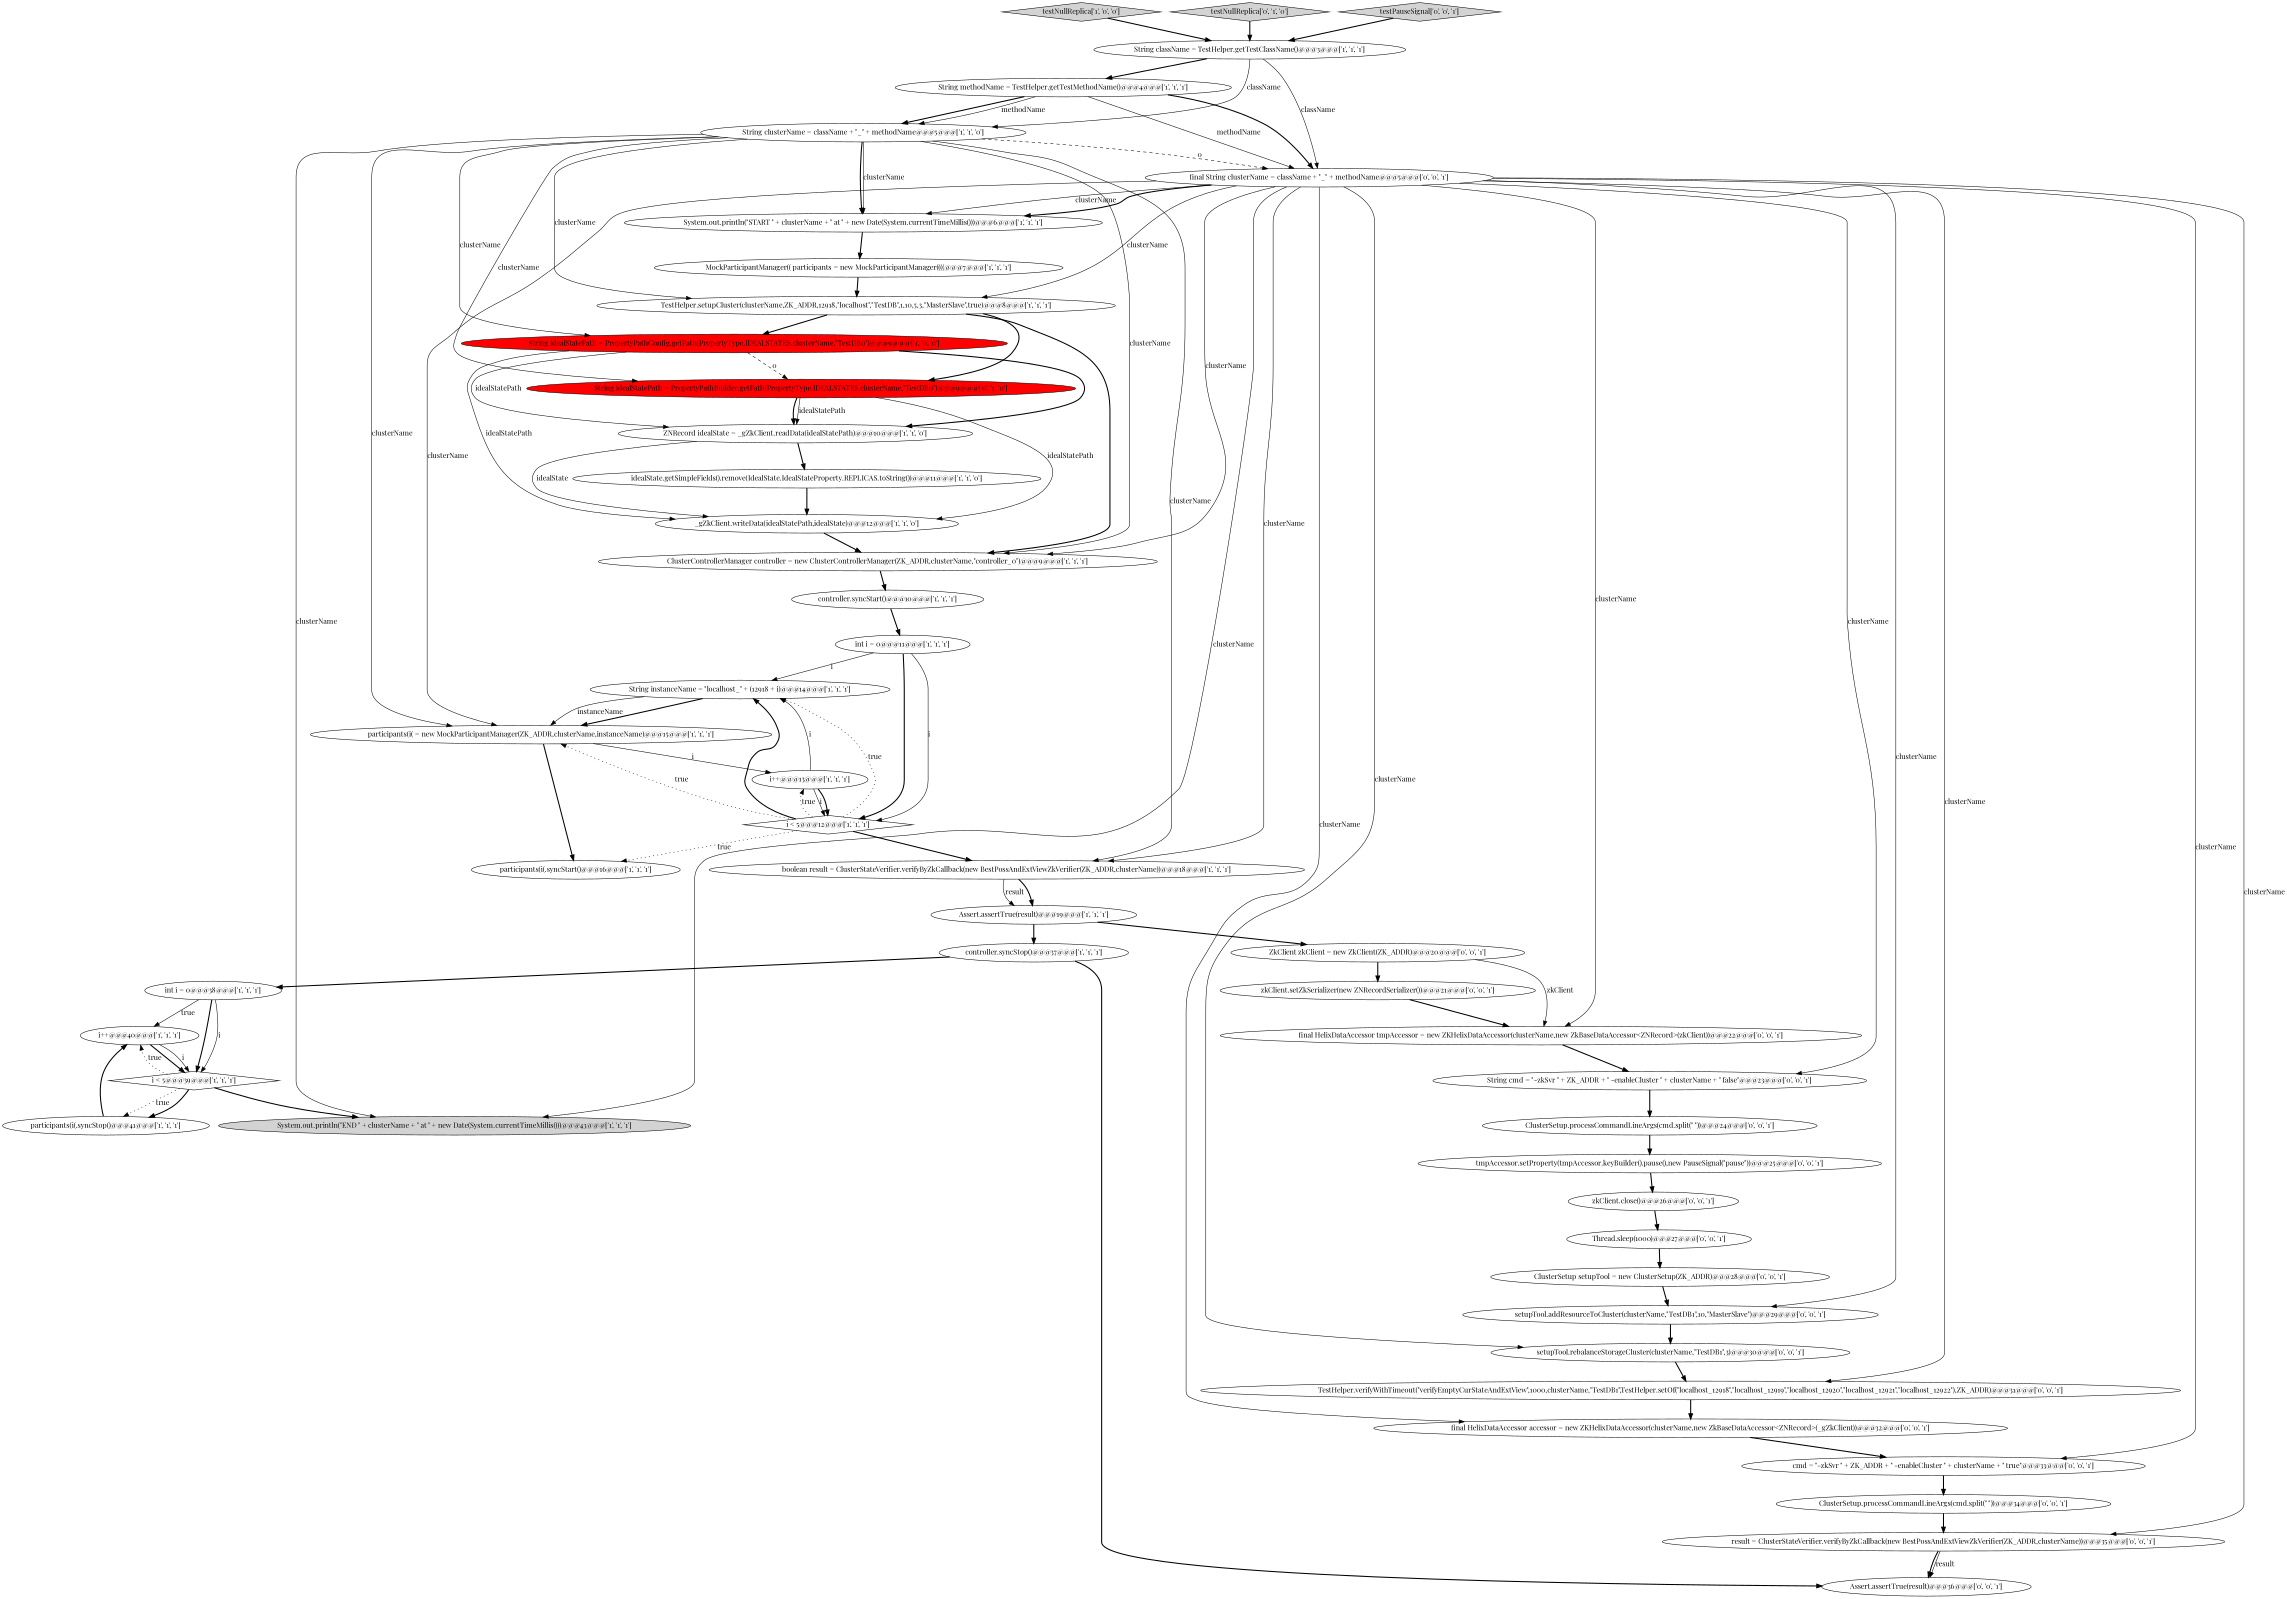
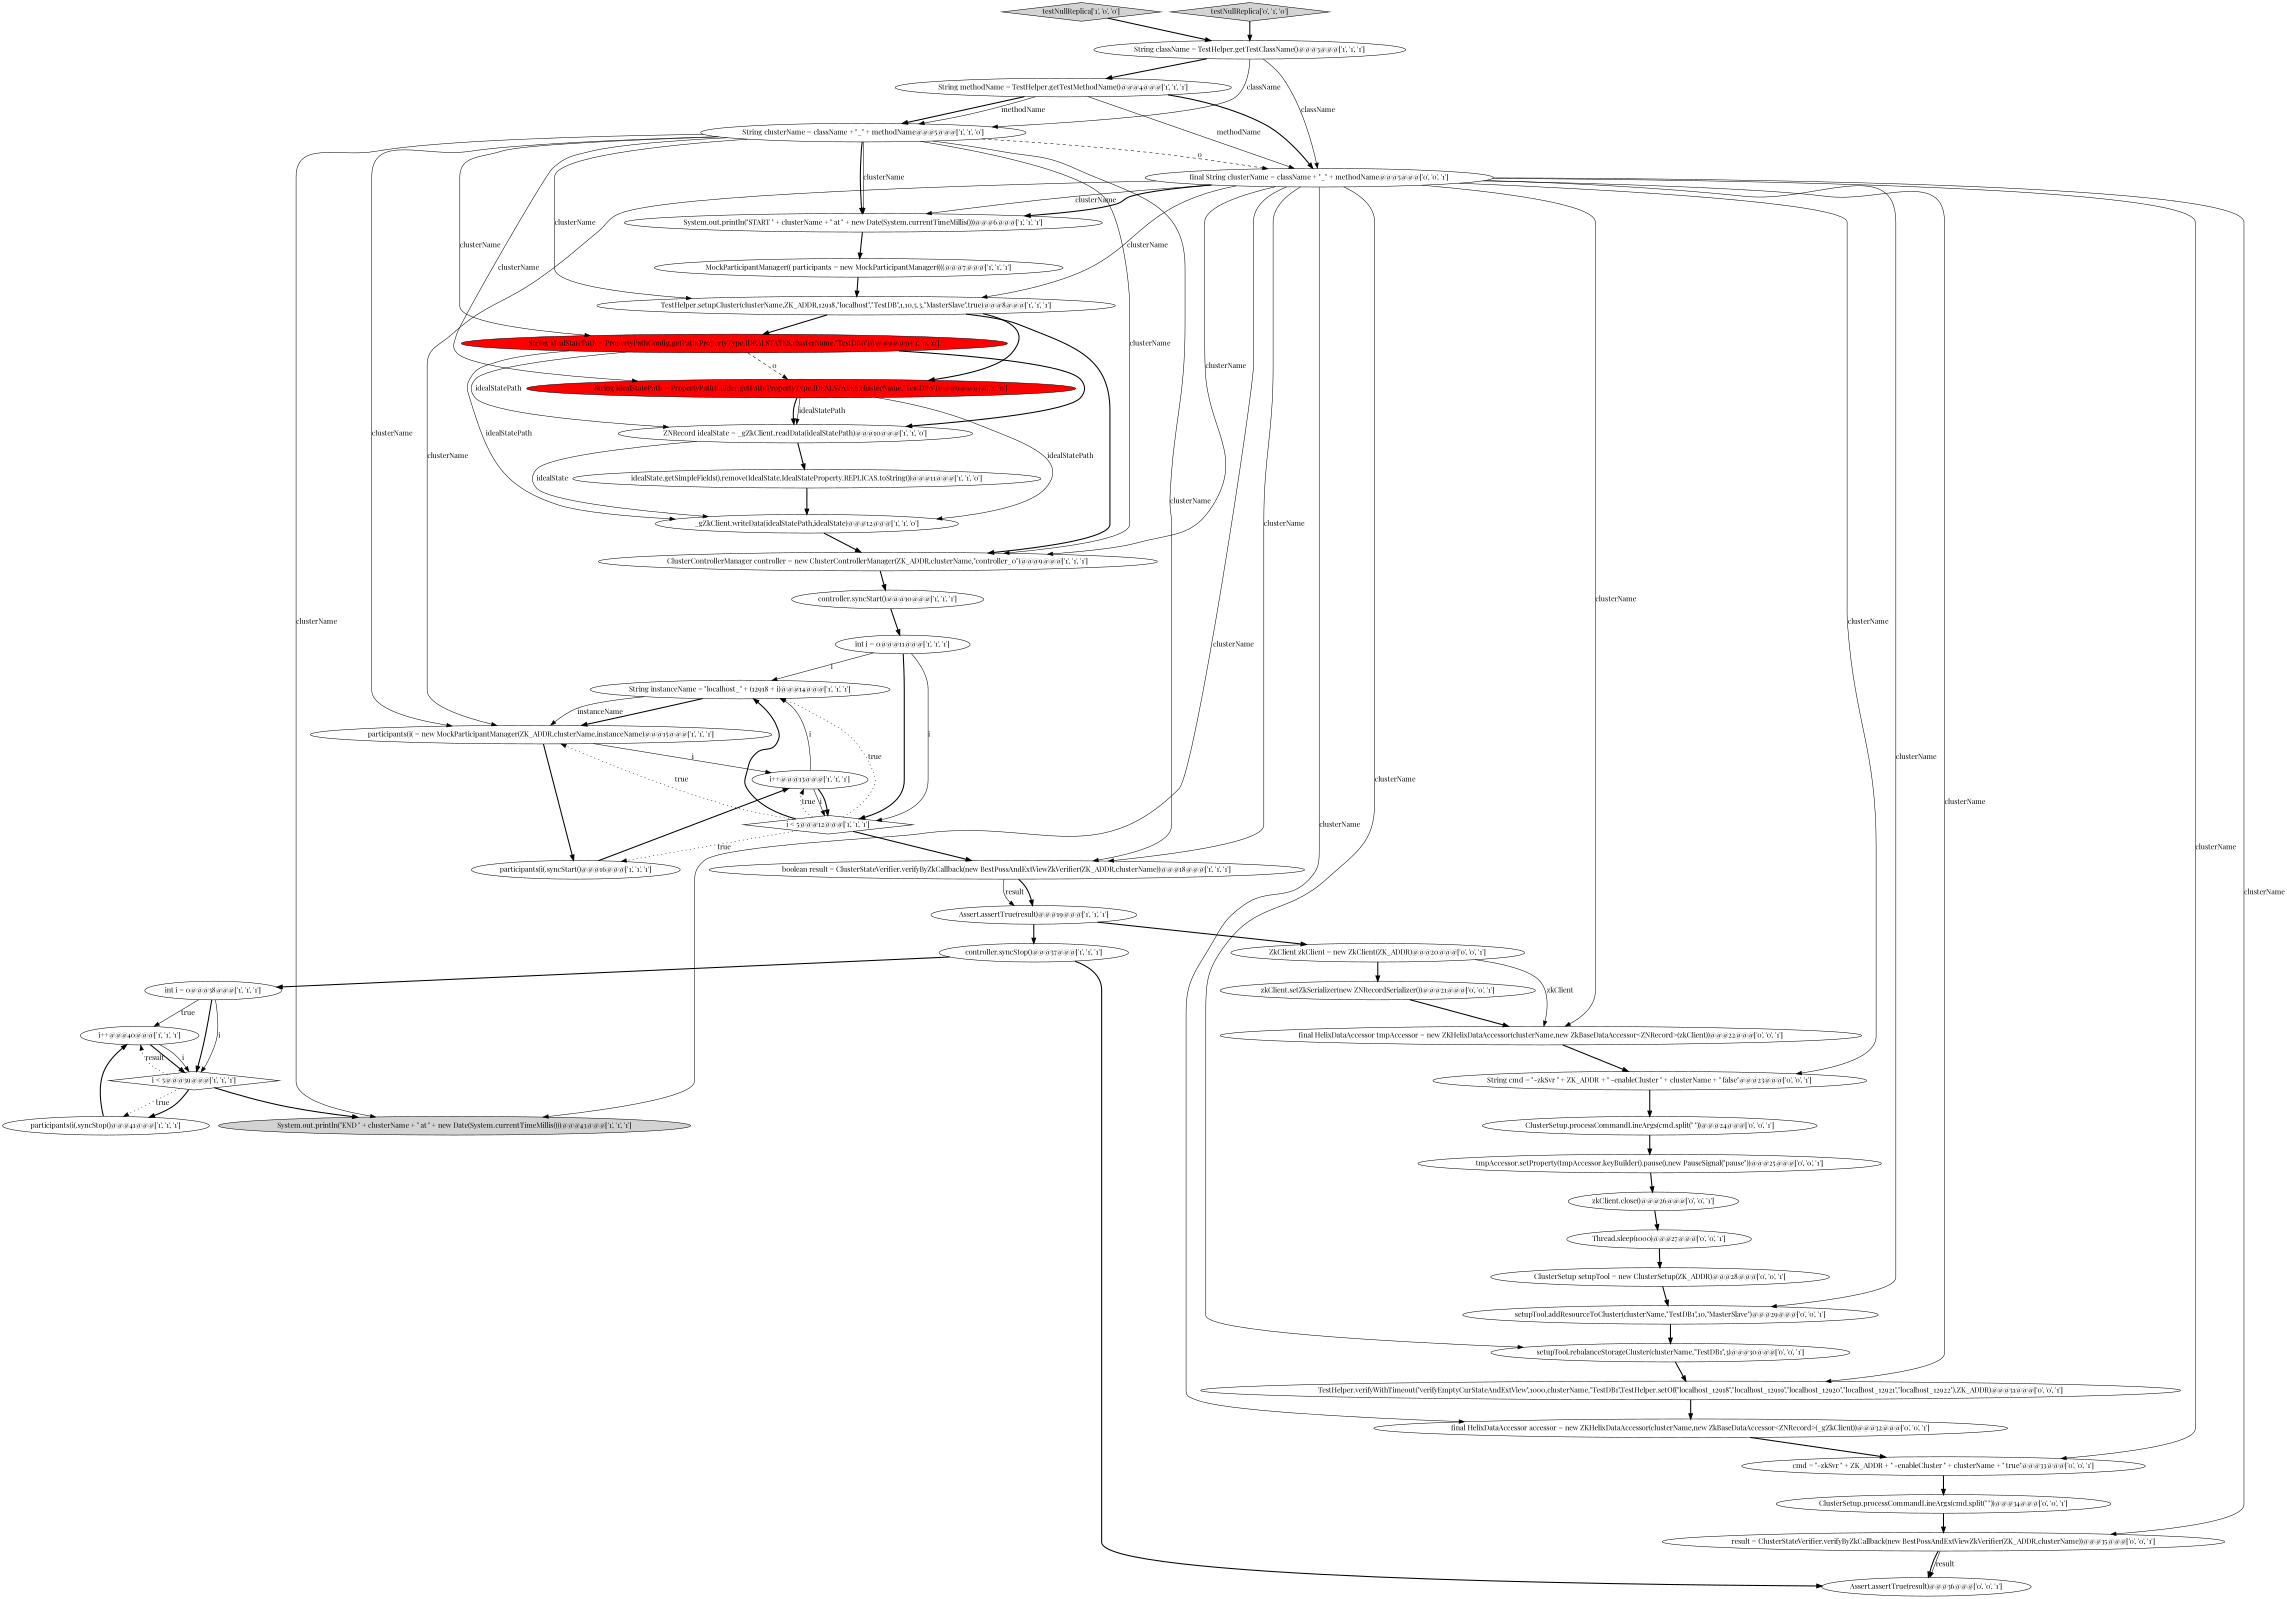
node "testPauseSignal['0', '0', '1']": removed
edge "participants(i(.syncStart()@@@16@@@['1', '1', '1']" -> "i++@@@13@@@['1', '1', '1']": added
edge "i < 5@@@39@@@['1', '1', '1']" -> "i++@@@40@@@['1', '1', '1']": label "true" -> "result"
